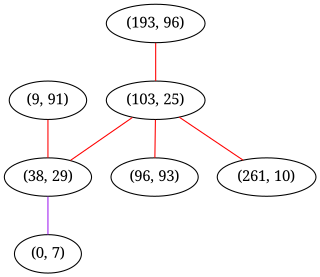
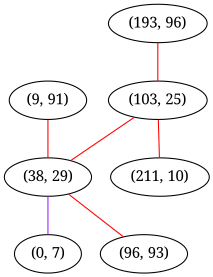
edge "(103, 25)" -- "(96, 93)": now "(38, 29)" -- "(96, 93)"
node "(261, 10)": label "(261, 10)" -> "(211, 10)"
